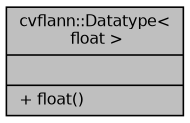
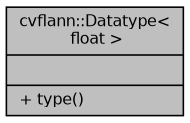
node "cvflann::Datatype<": text "+ float()" -> "+ type()"
